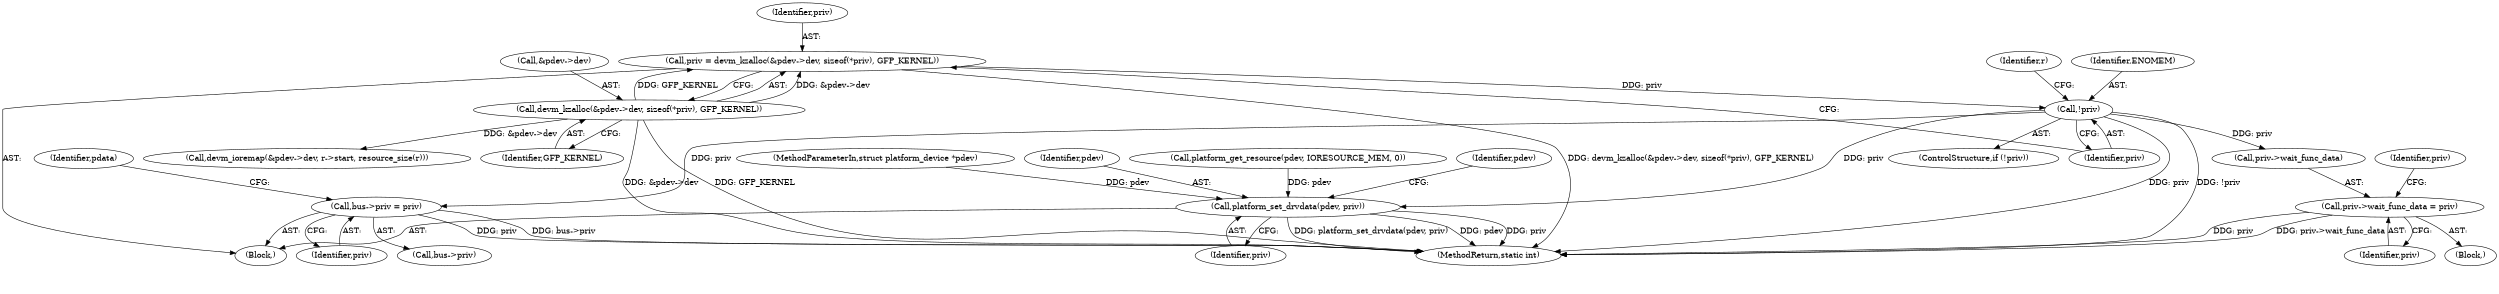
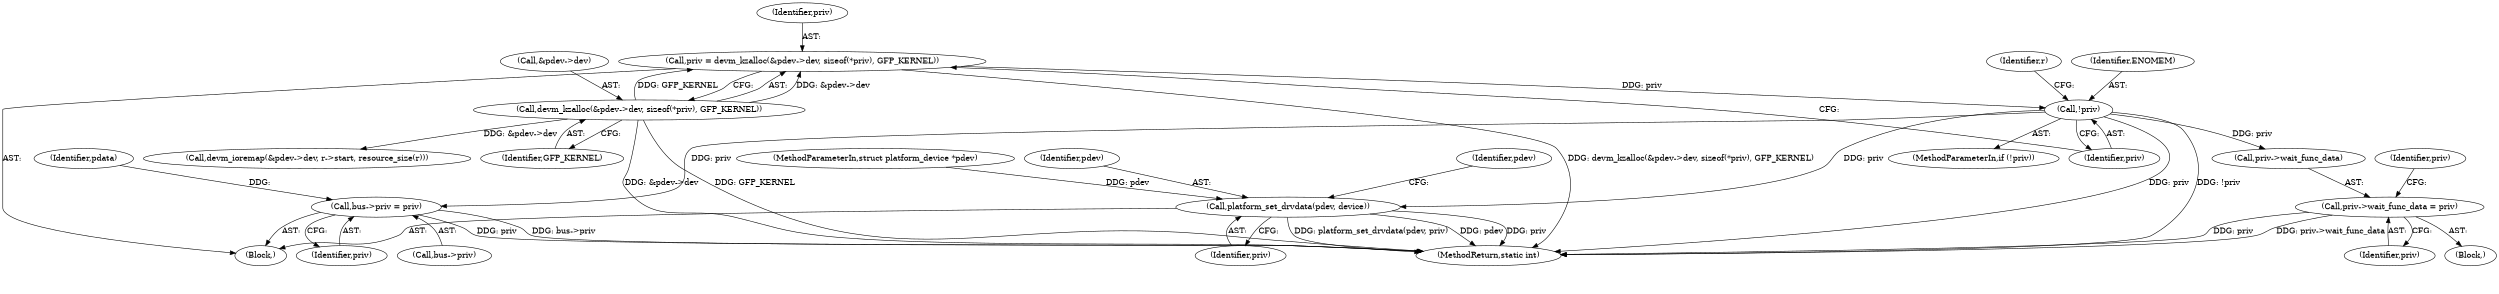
node "(Call,platform_get_resource(pdev, IORESOURCE_MEM, 0))": removed
node "(ControlStructure,if (!priv))": label "(ControlStructure,if (!priv))" -> "(MethodParameterIn,if (!priv))"
edge "(Identifier,pdata)" -> "(Call,bus->priv = priv)": label "CFG: " -> "DDG: "
node "(Call,platform_set_drvdata(pdev, priv))": label "(Call,platform_set_drvdata(pdev, priv))" -> "(Call,platform_set_drvdata(pdev, device))"
edge "(Call,bus->priv = priv)" -> "(Call,bus->priv)": reversed
